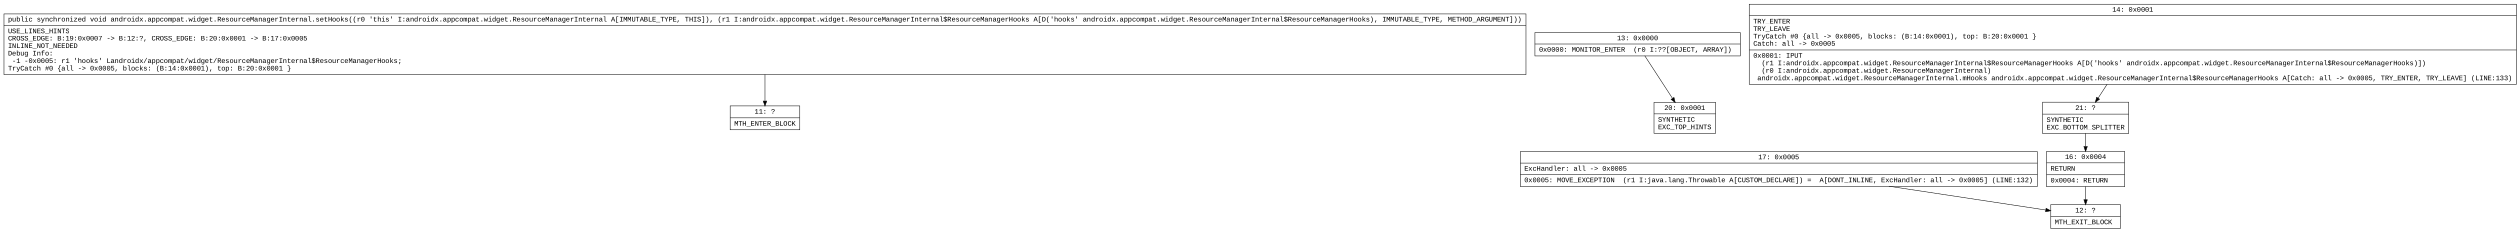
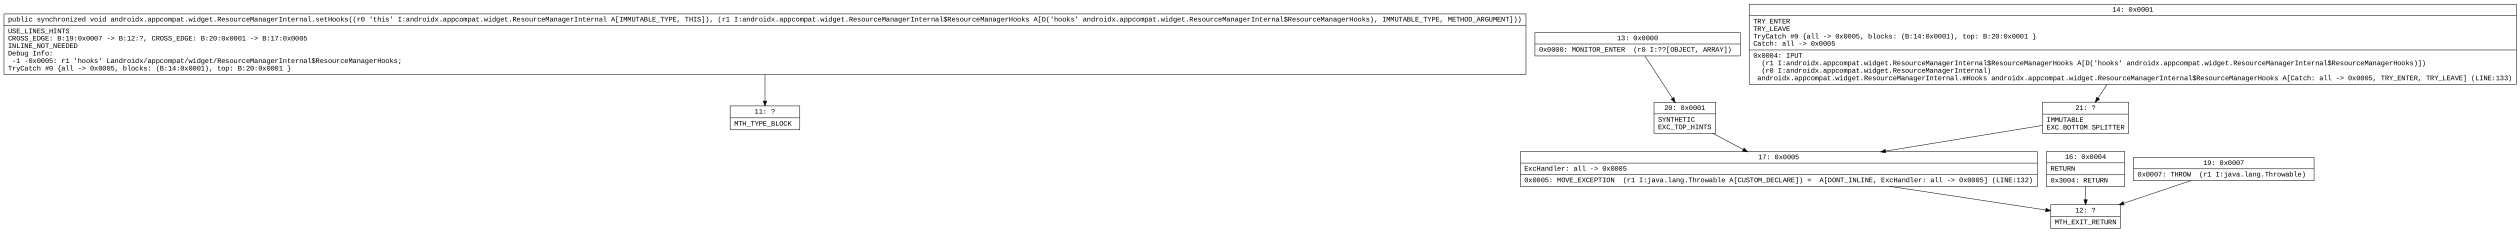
node "14: 0x0001": text "0x0001: IPUT" -> "0x0004: IPUT"
node "21: ?": text "SYNTHETIC" -> "IMMUTABLE"
node "11: ?": text "MTH_ENTER_BLOCK" -> "MTH_TYPE_BLOCK"
edge "21: ?" -> "16: 0x0004": now "21: ?" -> "17: 0x0005"
edge "20: 0x0001" -> "17: 0x0005": added
node "19: 0x0007": added
node "16: 0x0004": text "0x0004: RETURN" -> "0x3004: RETURN"
node "12: ?": text "MTH_EXIT_BLOCK" -> "MTH_EXIT_RETURN"
